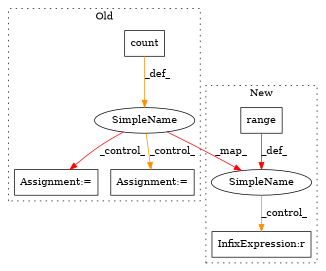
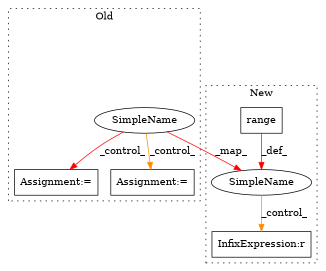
node "count": removed
